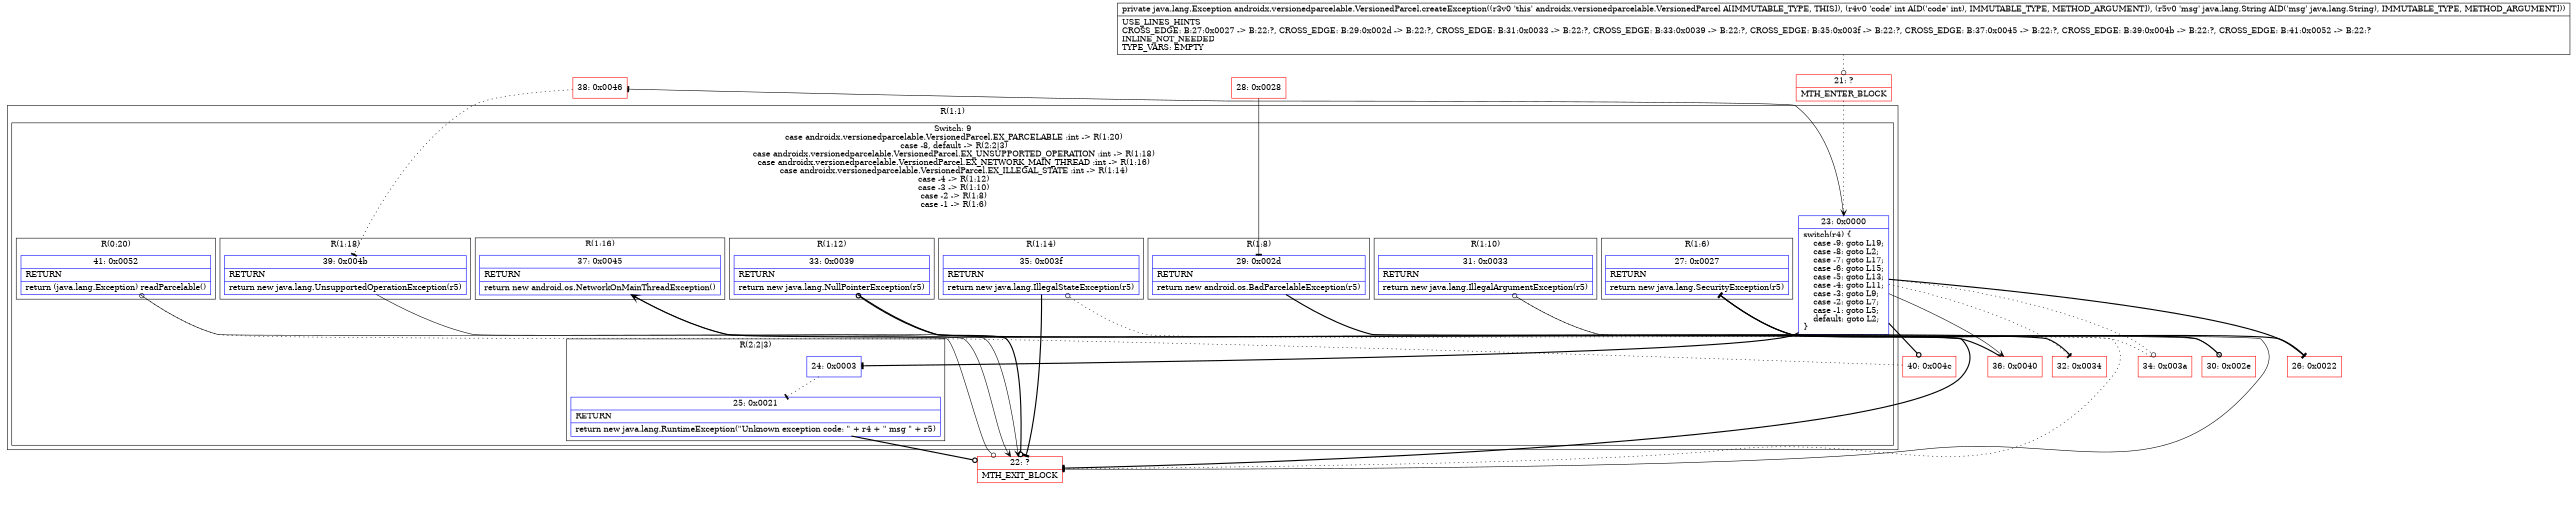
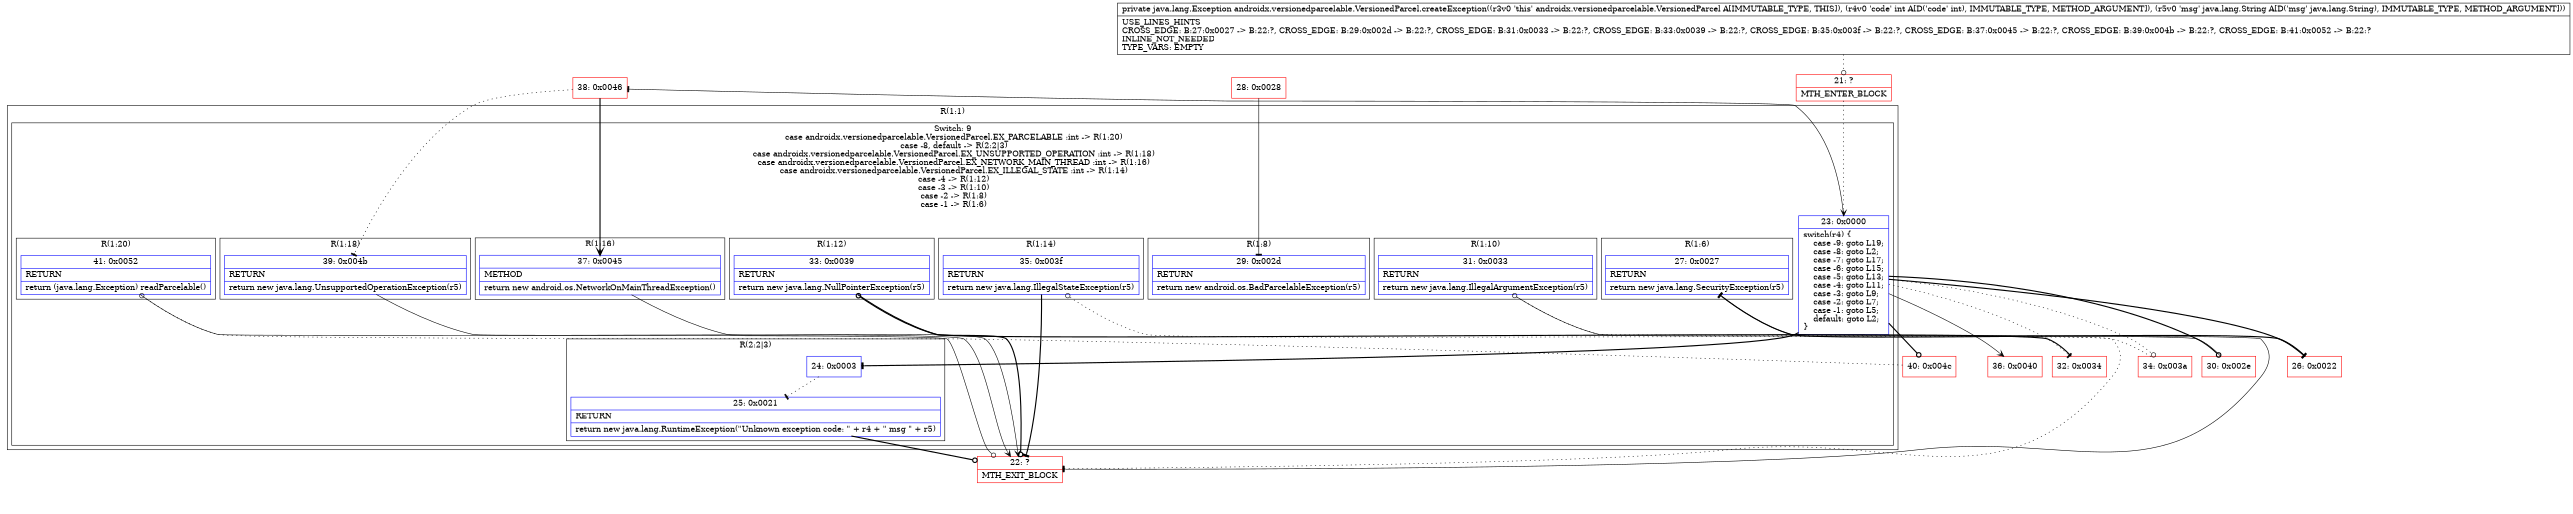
cluster "R(0:20)": label "R(0:20)" -> "R(1:20)"
node "37: 0x0045": text "RETURN" -> "METHOD"
edge "27: 0x0027" -> "30: 0x002e": now "23: 0x0000" -> "30: 0x002e"
edge "36: 0x0040" -> "37: 0x0045": now "38: 0x0046" -> "37: 0x0045"
edge "29: 0x002d" -> "22: ?": removed
